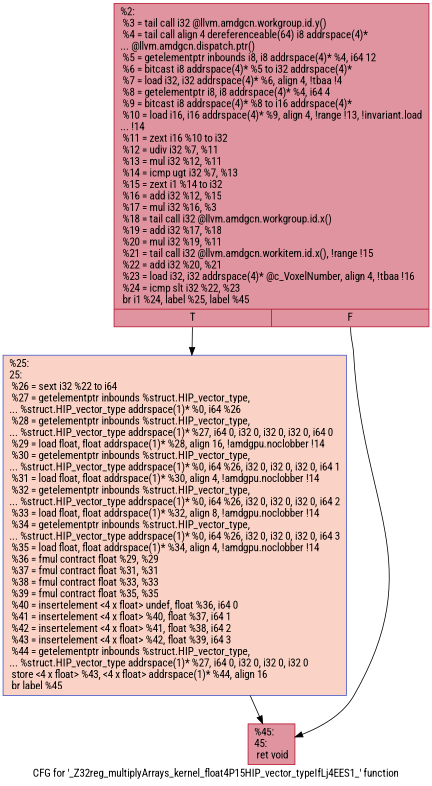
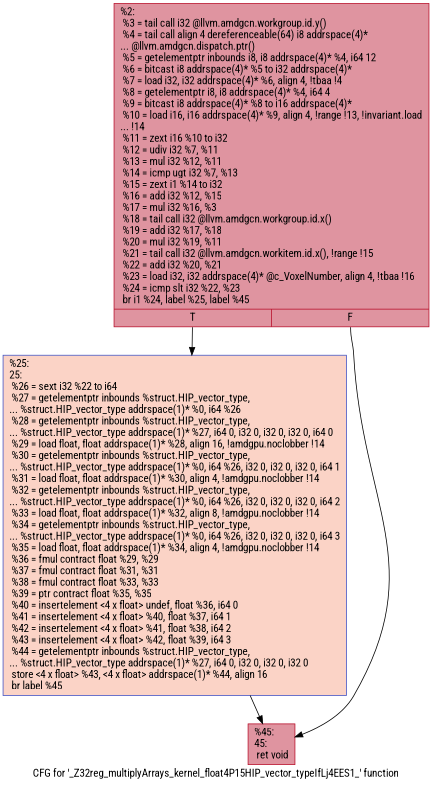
node "%25:": text "%39 = fmul contract float %35, %35" -> "%39 = ptr contract float %35, %35"
